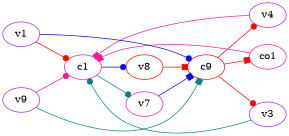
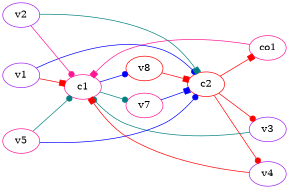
edge "v4" -> "c1": color deeppink -> red
edge "v1" -> "c1": arrowhead dot -> box
node "c9": label "c9" -> "c2"
node "v9": label "v9" -> "v2"
node "v5": added
